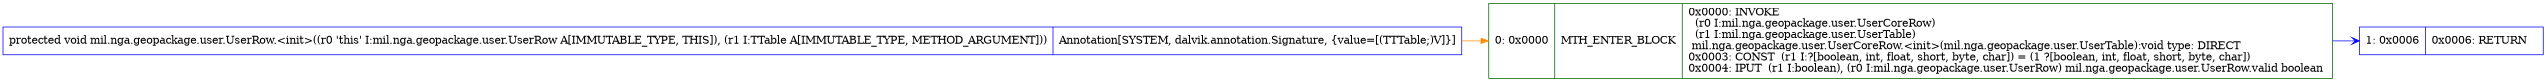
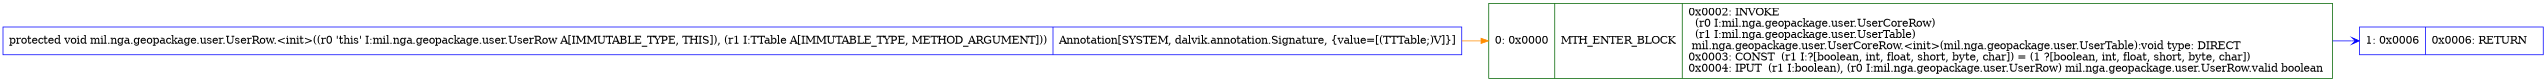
node "0: 0x0000": text "0x0000: INVOKE" -> "0x0002: INVOKE"
